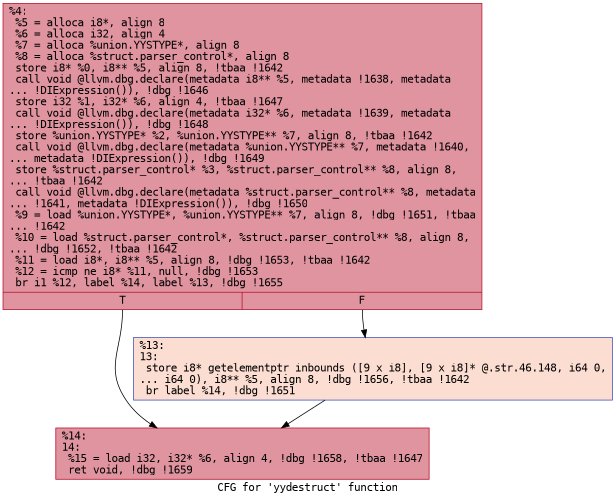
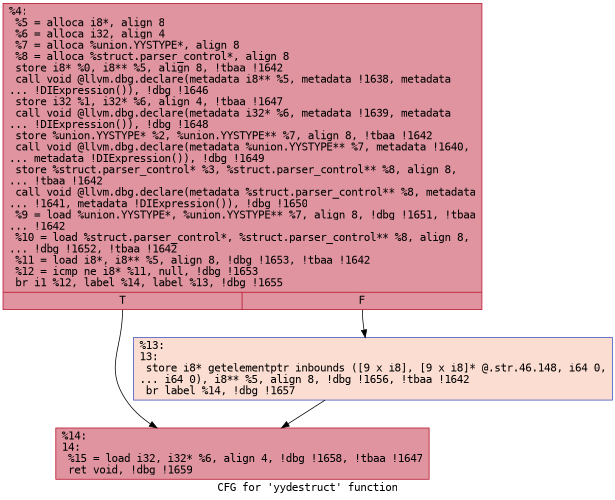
node "%13:": text "br label %14, !dbg !1651" -> "br label %14, !dbg !1657"
